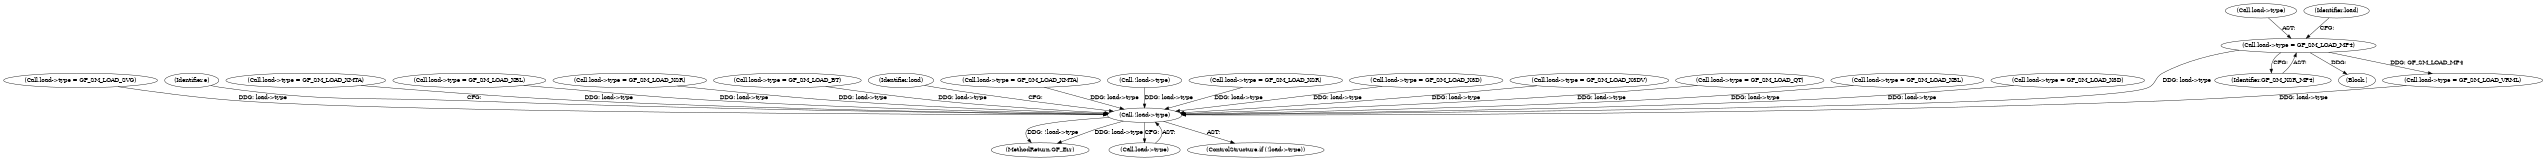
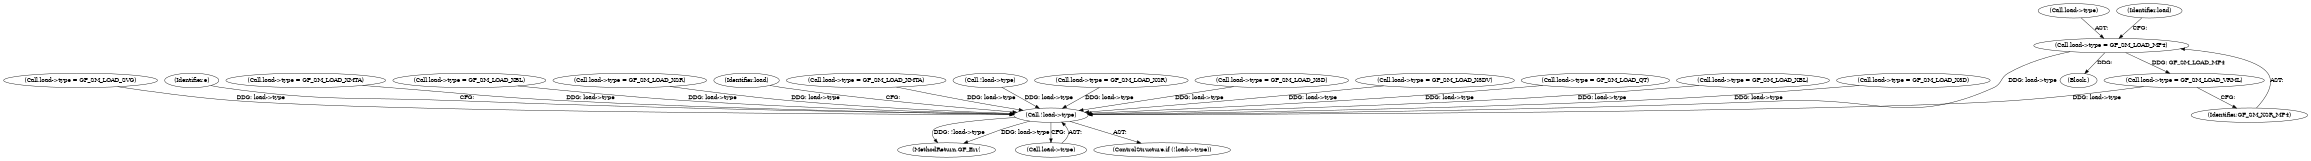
edge "(Call,load->type = GF_SM_LOAD_MP4)" -> "(Identifier,GF_SM_XSR_MP4)": now "(Call,load->type = GF_SM_LOAD_VRML)" -> "(Identifier,GF_SM_XSR_MP4)"
node "(Call,load->type = GF_SM_LOAD_BT)": removed
